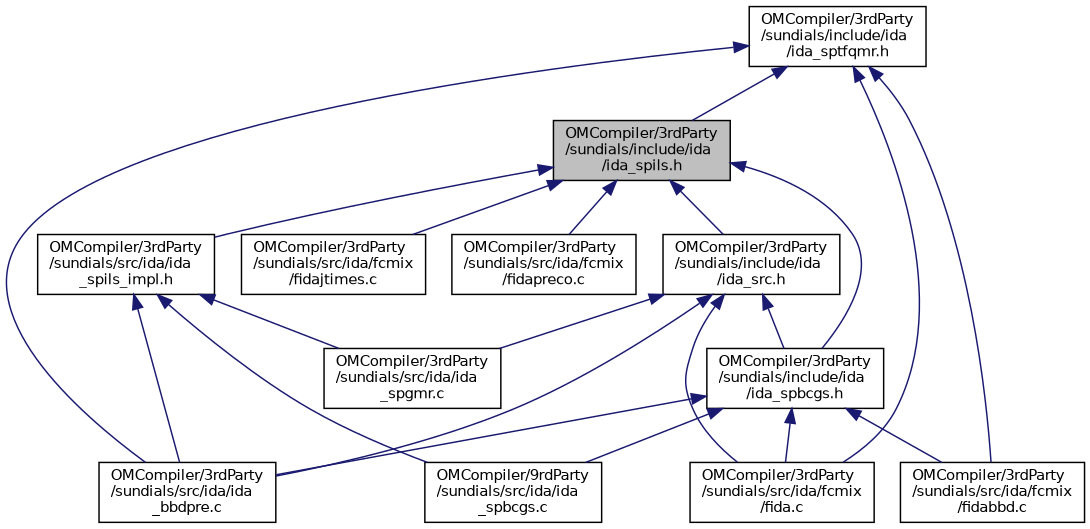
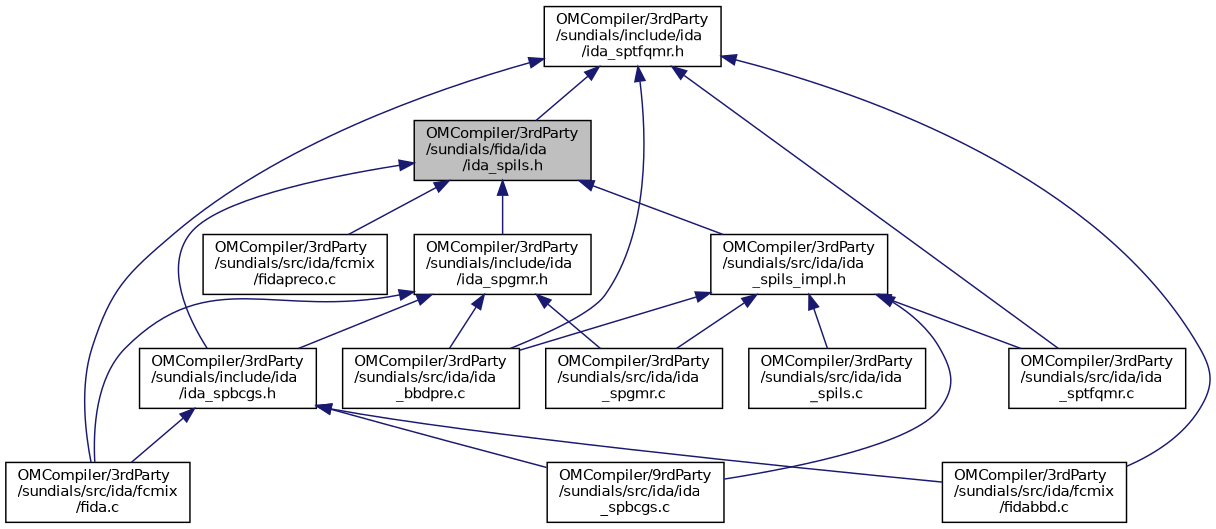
node "OMCompiler/3rdParty /sundials/include/ida /ida_spils.h": label "OMCompiler/3rdParty /sundials/include/ida /ida_spils.h" -> "OMCompiler/3rdParty /sundials/fida/ida /ida_spils.h"
node "OMCompiler/3rdParty /sundials/src/ida/fcmix /fidajtimes.c": removed
node "OMCompiler/3rdParty /sundials/include/ida /ida_src.h": label "OMCompiler/3rdParty /sundials/include/ida /ida_src.h" -> "OMCompiler/3rdParty /sundials/include/ida /ida_spgmr.h"
node "OMCompiler/3rdParty /sundials/src/ida/ida _spils.c": added
node "OMCompiler/3rdParty /sundials/src/ida/ida _sptfqmr.c": added
edge "OMCompiler/3rdParty /sundials/src/ida/ida _bbdpre.c" -> "OMCompiler/3rdParty /sundials/include/ida /ida_spbcgs.h": removed
